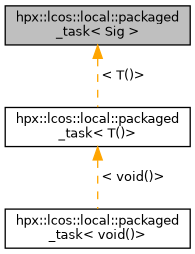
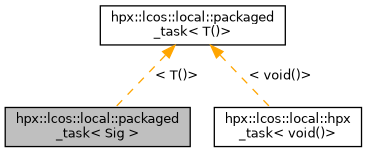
edge "hpx::lcos::local::packaged _task< T()>" -> "hpx::lcos::local::packaged _task< Sig >": reversed
node "hpx::lcos::local::packaged _task< void()>": label "hpx::lcos::local::packaged _task< void()>" -> "hpx::lcos::local::hpx _task< void()>"
